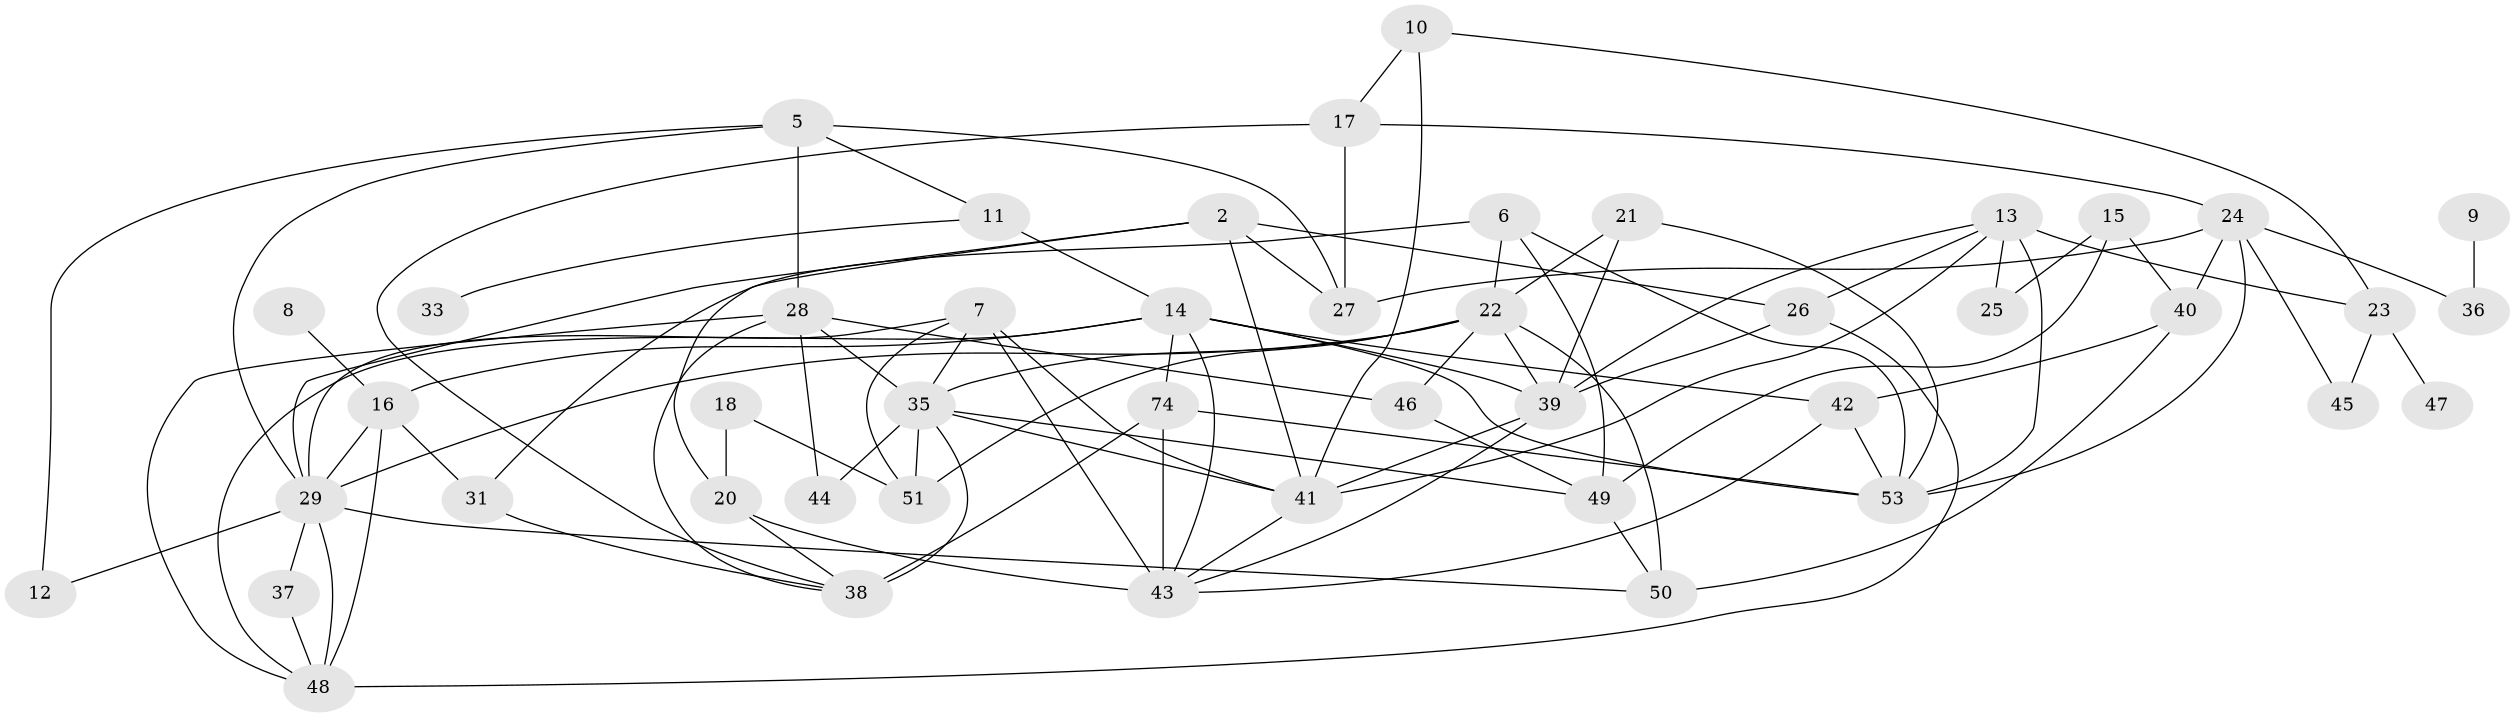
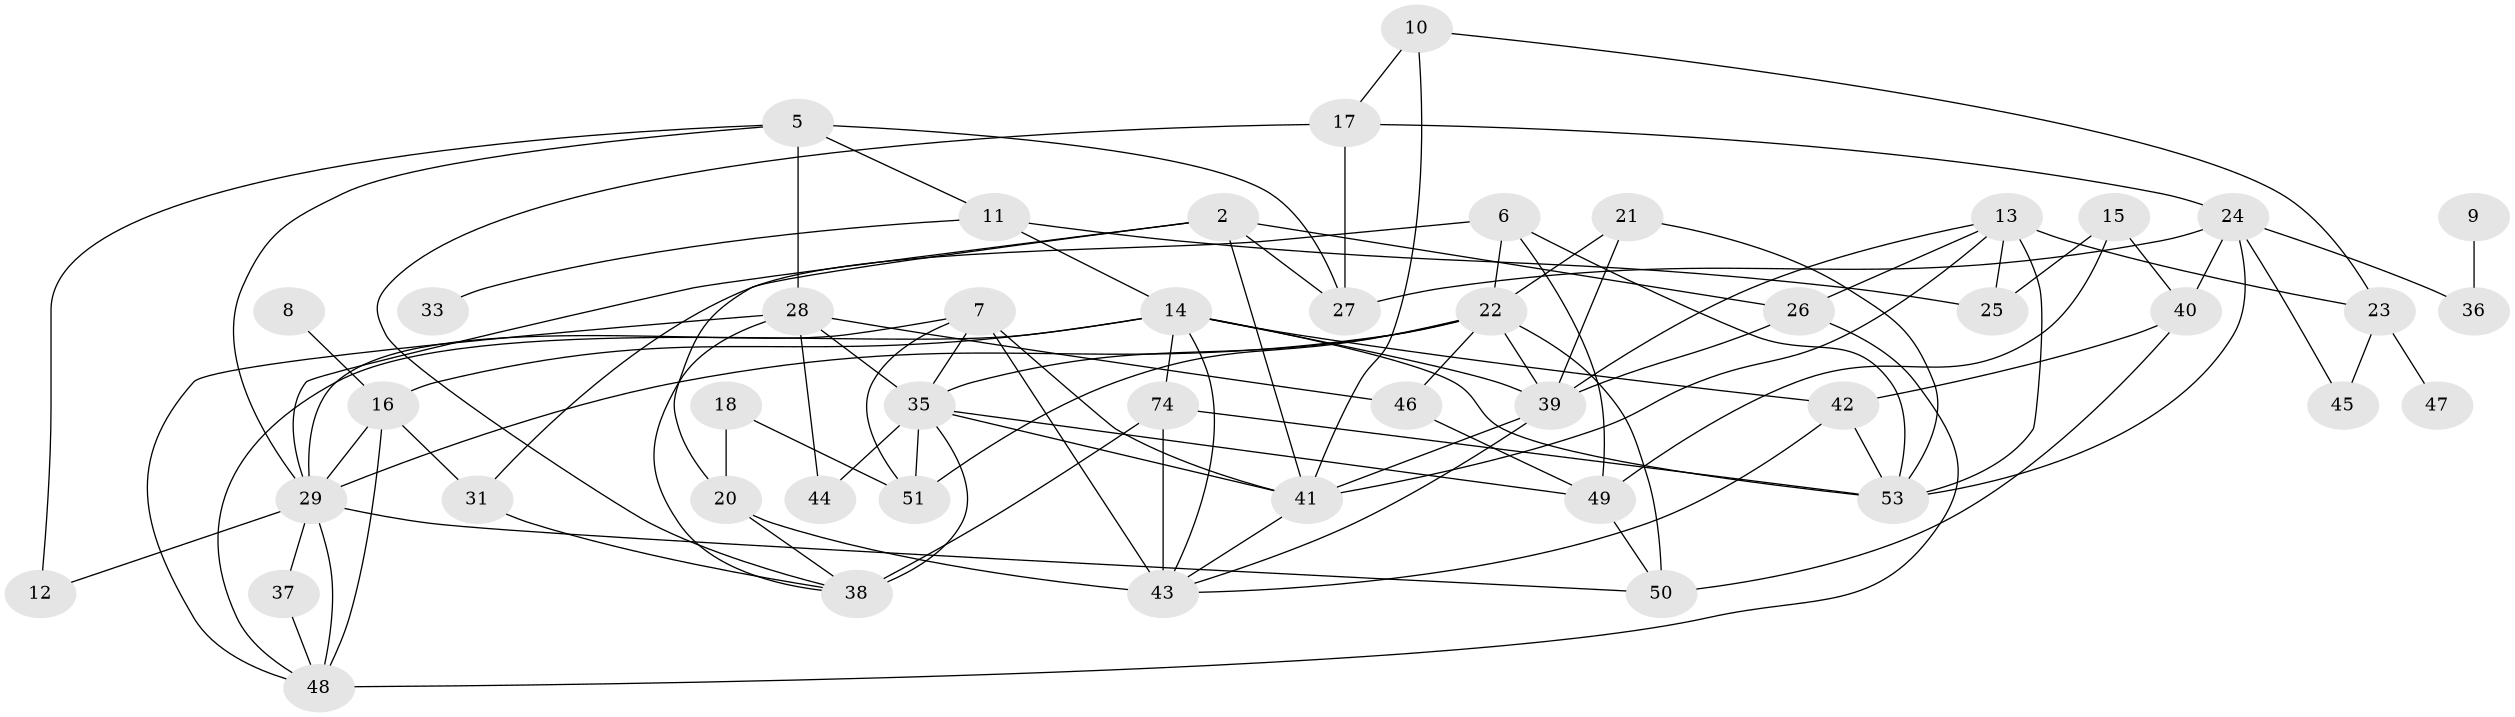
edge "11" -- "25": added
